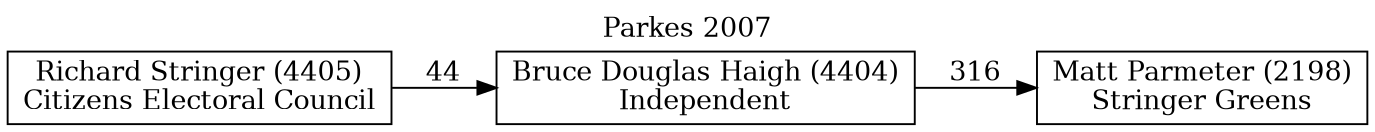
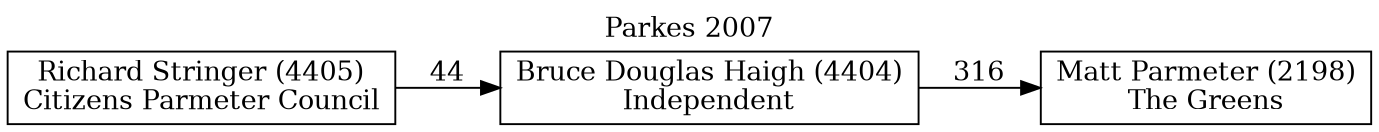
node "Richard Stringer (4405) Citizens Electoral Council": label "Richard Stringer (4405) Citizens Electoral Council" -> "Richard Stringer (4405) Citizens Parmeter Council"
node "Matt Parmeter (2198) Stringer Greens": label "Matt Parmeter (2198) Stringer Greens" -> "Matt Parmeter (2198) The Greens"
